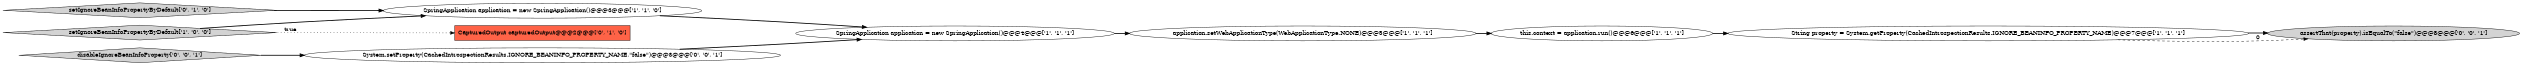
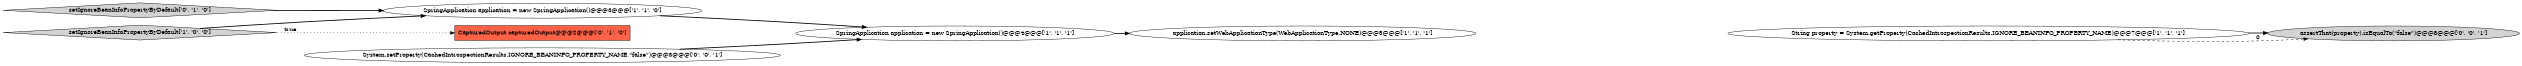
node "this.context = application.run()@@@6@@@['1', '1', '1']": removed
node "disableIgnoreBeanInfoProperty['0', '0', '1']": removed
